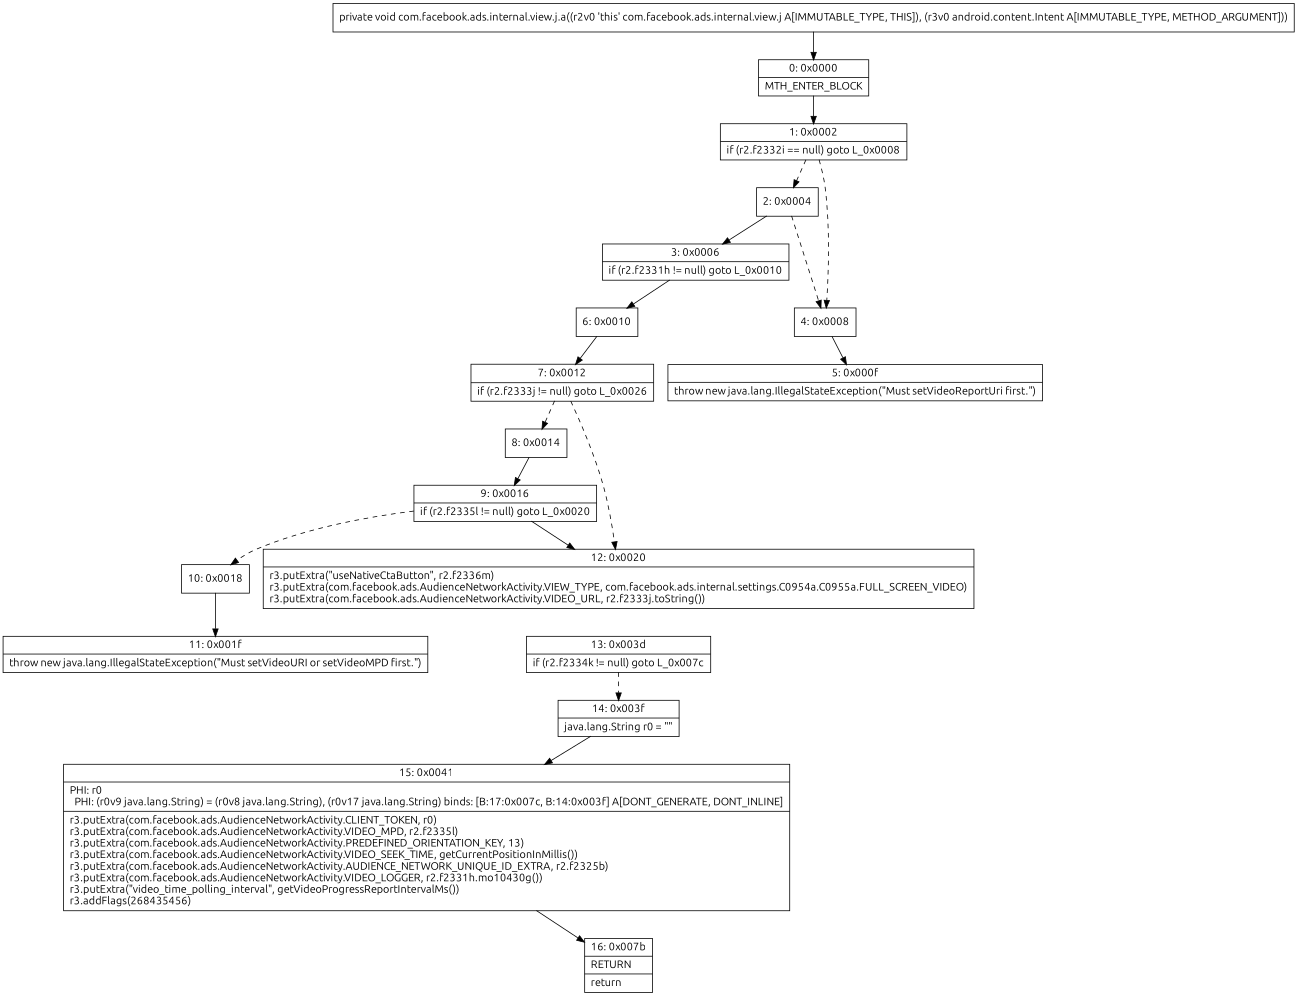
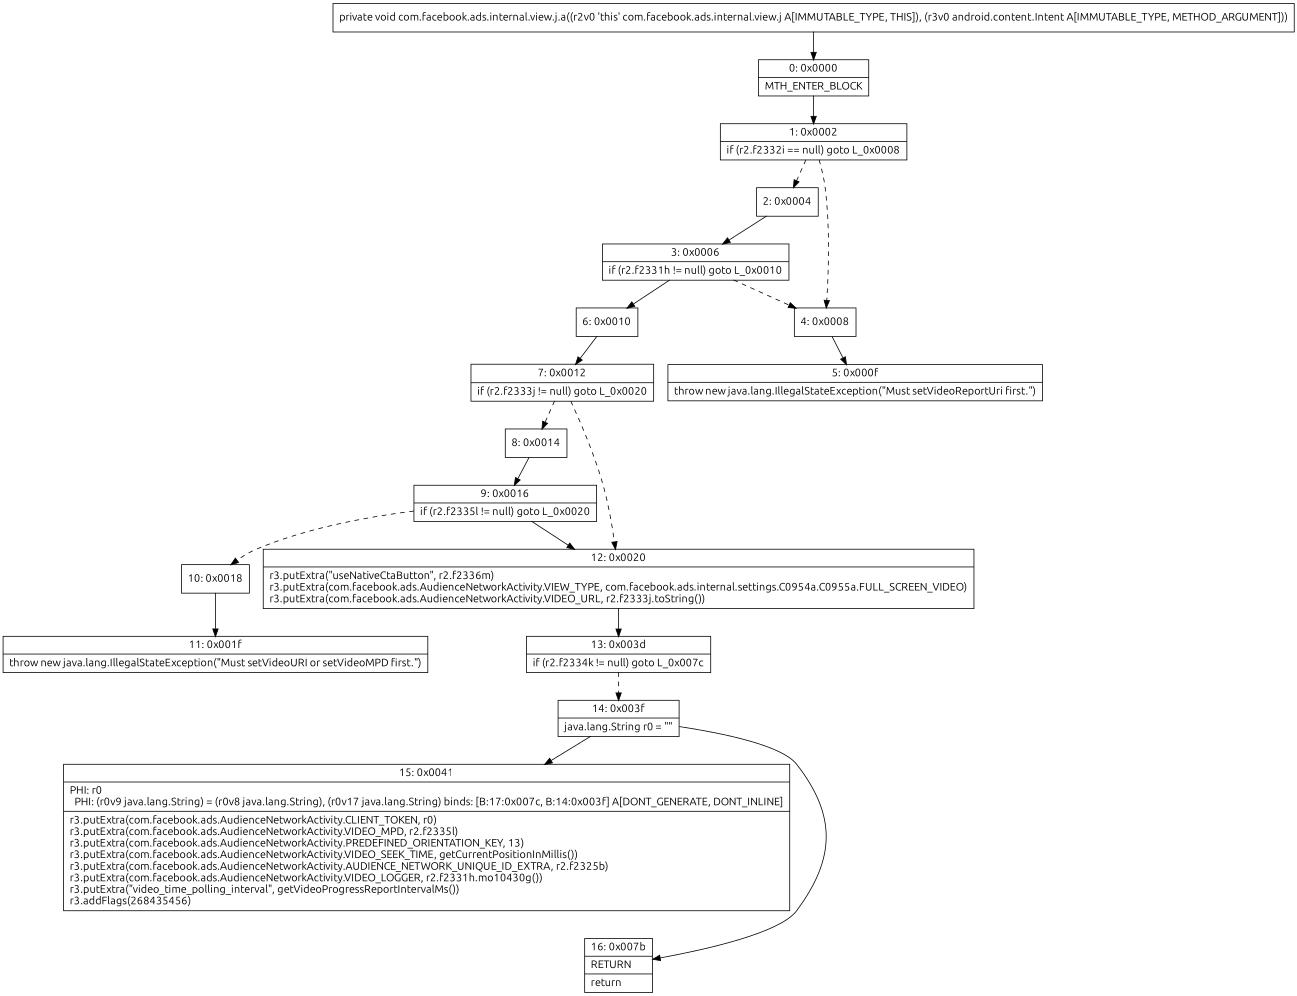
edge "2: 0x0004" -> "4: 0x0008": now "3: 0x0006" -> "4: 0x0008"
node "7: 0x0012": text "if (r2.f2333j != null) goto L_0x0026" -> "if (r2.f2333j != null) goto L_0x0020"
edge "12: 0x0020" -> "13: 0x003d": added
edge "15: 0x0041" -> "16: 0x007b": now "14: 0x003f" -> "16: 0x007b"
